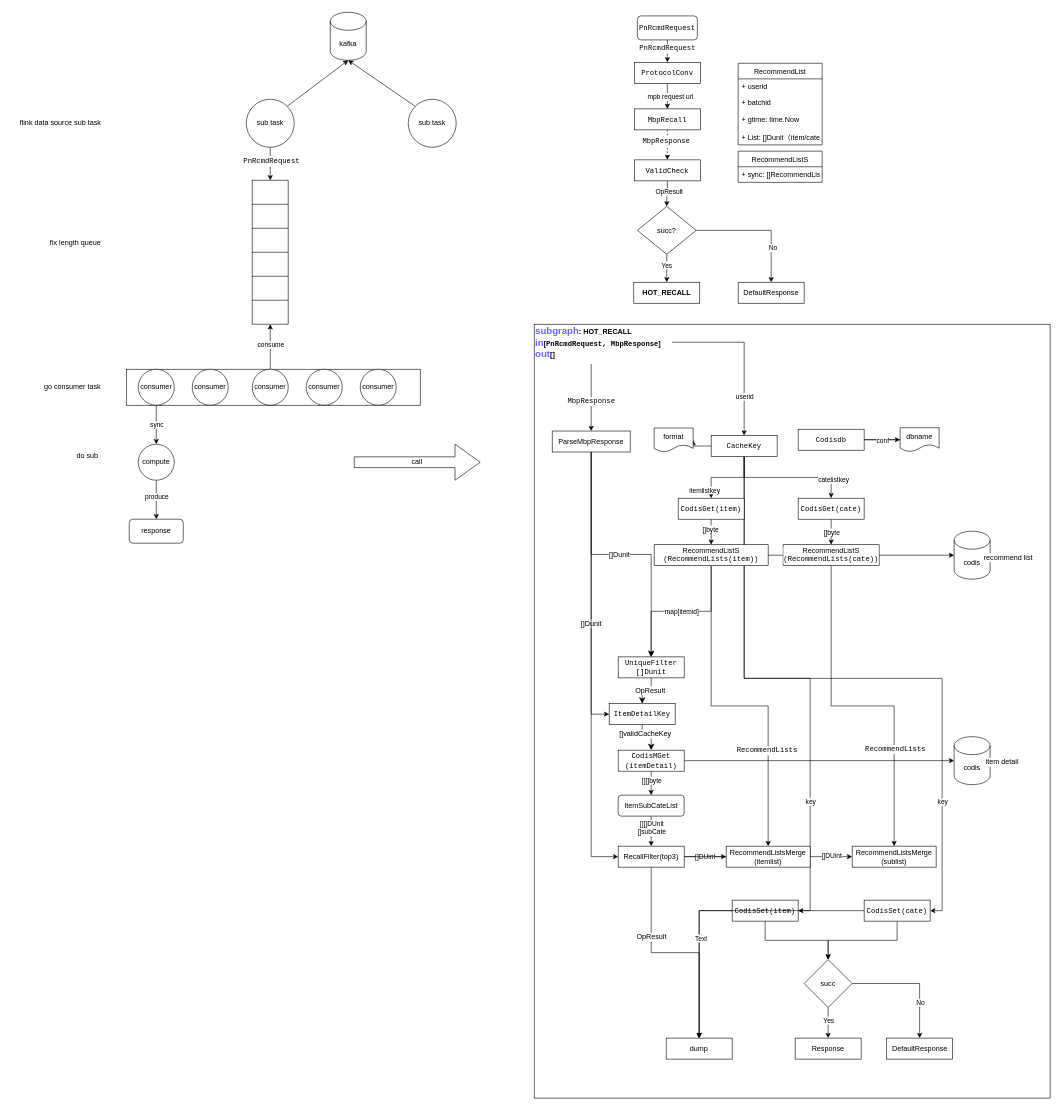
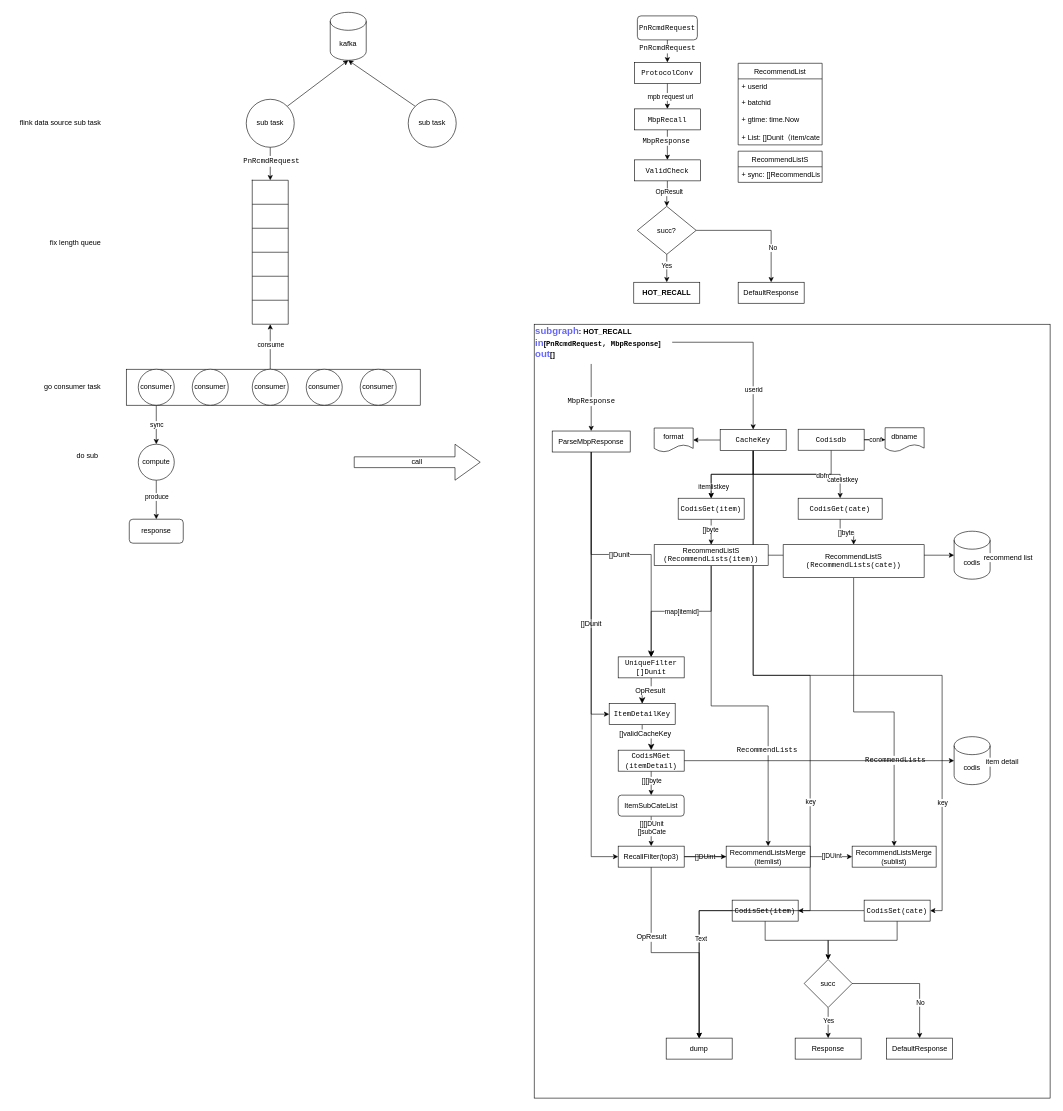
edge "MbpRecall" -> "ValidCheck": style dashed -> solid
node "dbname": moved (920, 440) -> (905, 440)
node "CacheKey": moved (744, 446) -> (753, 440)
edge "Codisdb" -> "CodisGet(item)": added, label "dbfn"
node "CodisGet(cate)": size 66x21 -> 84x21
node "RecommendListS (RecommendLists(cate))": size 96x21 -> 141x33
